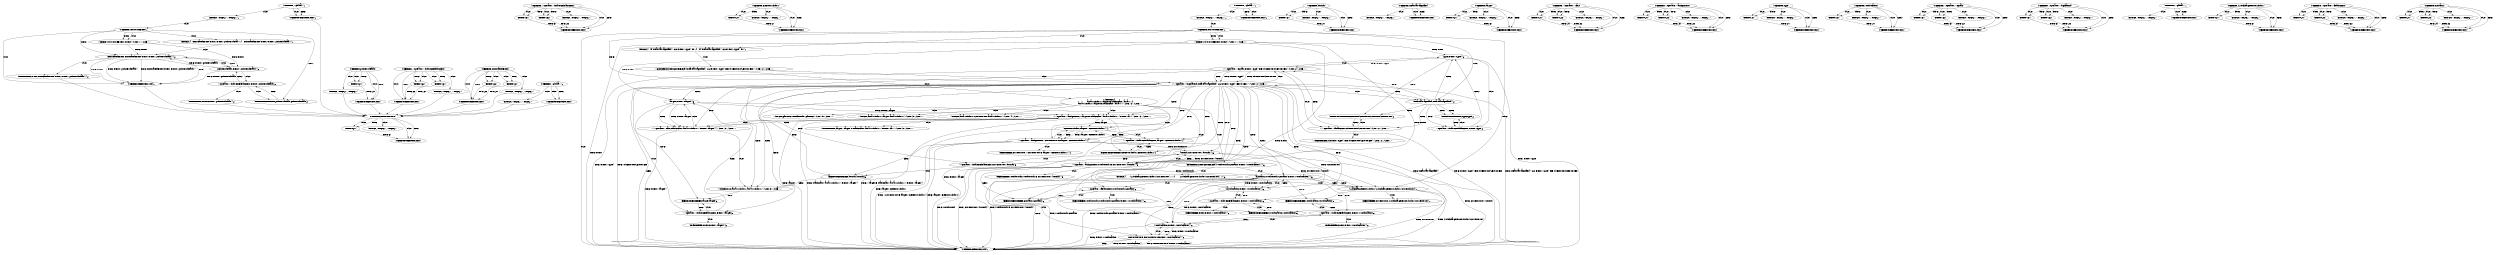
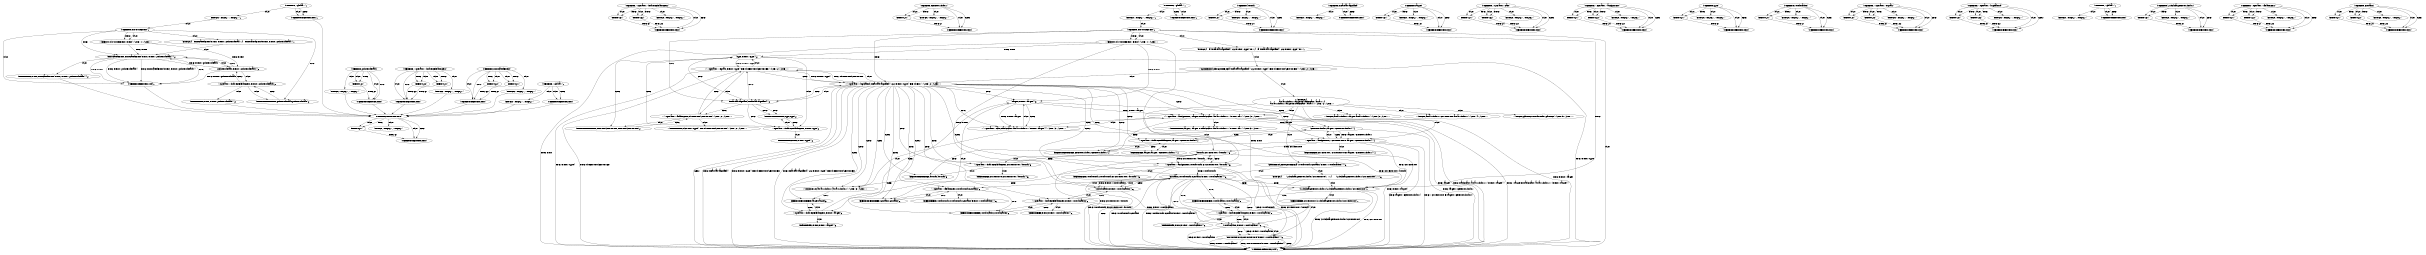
edge "(IsPartialMagnified,IsPartialMagnified())" -> "(FIELD_IDENTIFIER,ET_MOUSE_MOVED,ET_MOUSE_MOVED)": removed, label "CDG:"
node "(IDENTIFIER,event,event->type())": added
node "(IDENTIFIER,target,target->GetRootWindow())": added
node "(IDENTIFIER,current_root,current_root->bounds())": added
